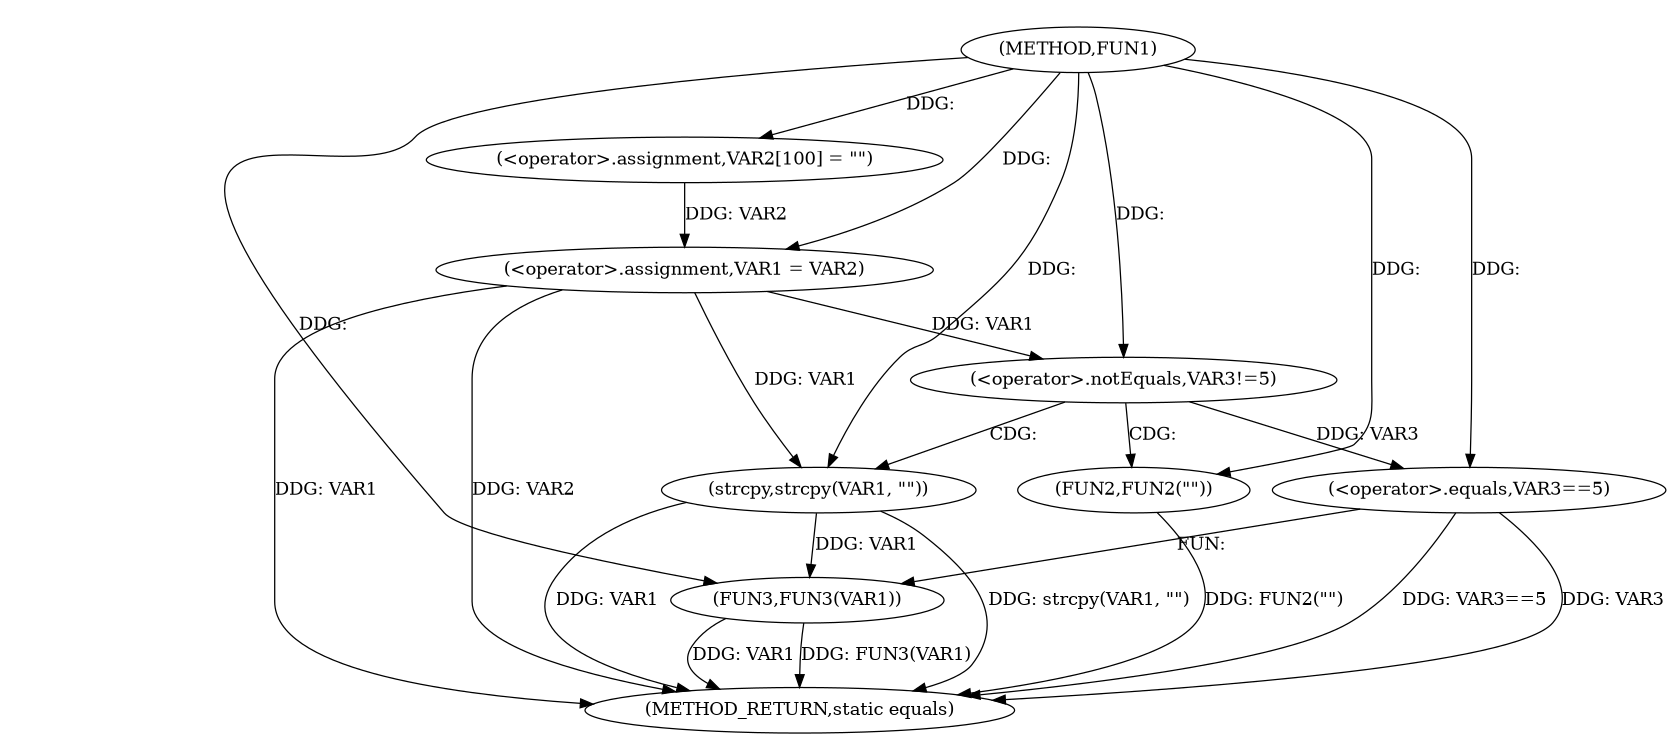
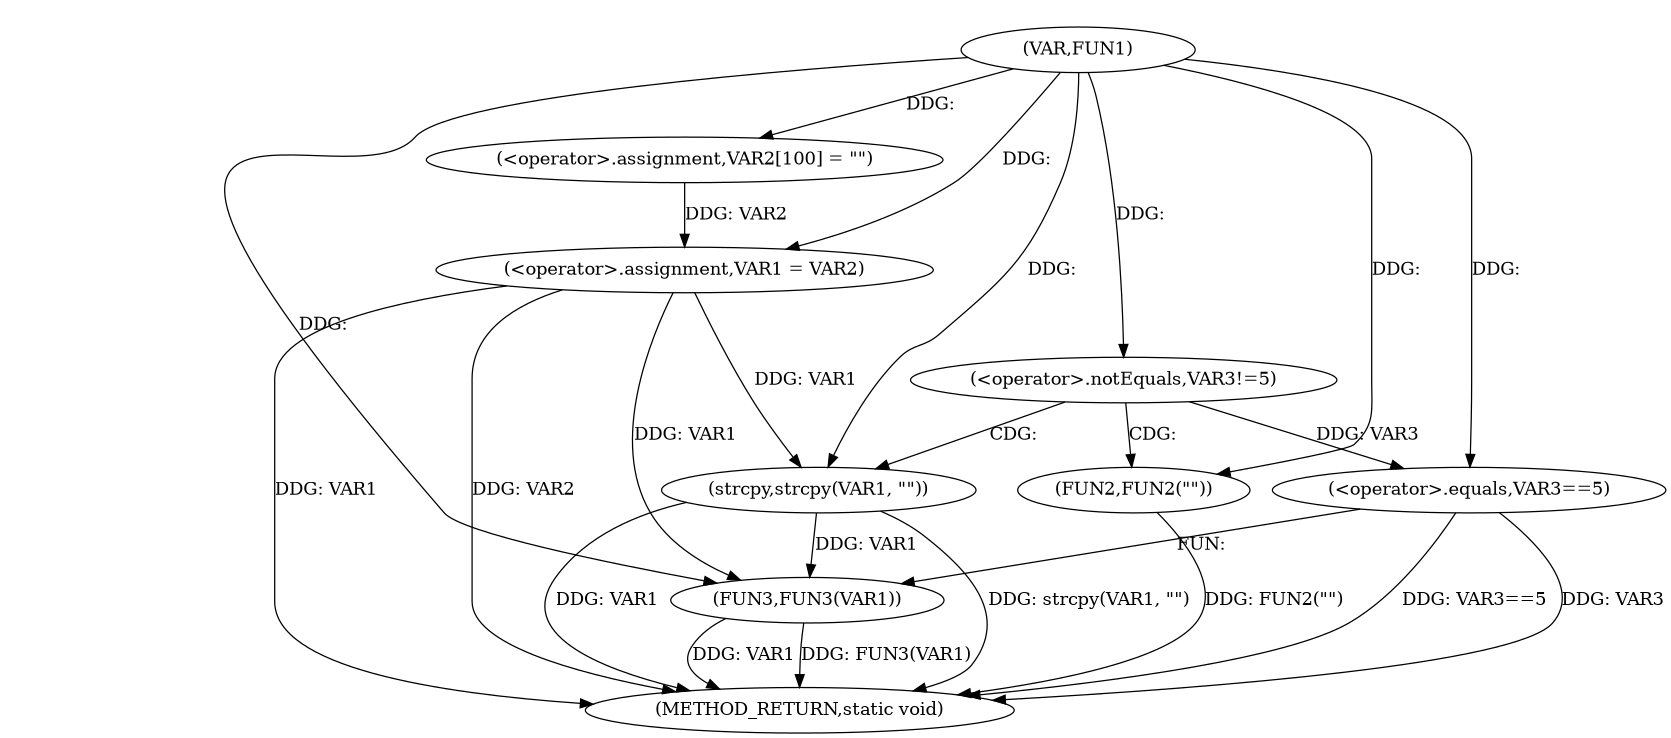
node "(METHOD,FUN1)": label "(METHOD,FUN1)" -> "(VAR,FUN1)"
edge "(<operator>.assignment,VAR1 = VAR2)" -> "(<operator>.notEquals,VAR3!=5)": now "(<operator>.assignment,VAR1 = VAR2)" -> "(FUN3,FUN3(VAR1))"
node "(METHOD_RETURN,static equals)": label "(METHOD_RETURN,static equals)" -> "(METHOD_RETURN,static void)"
